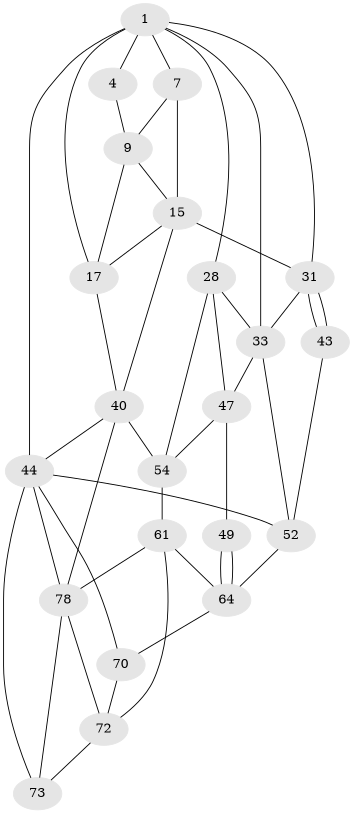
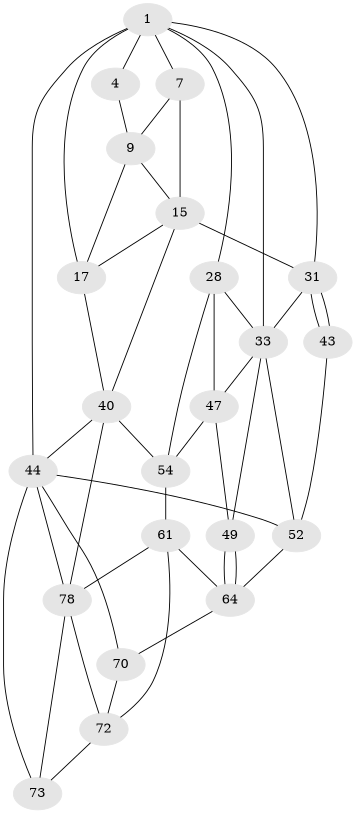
edge "33" -- "49": added
